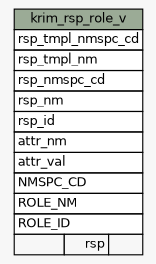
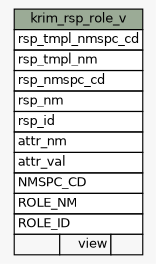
node "krim_rsp_role_v": text "rsp" -> "view"
